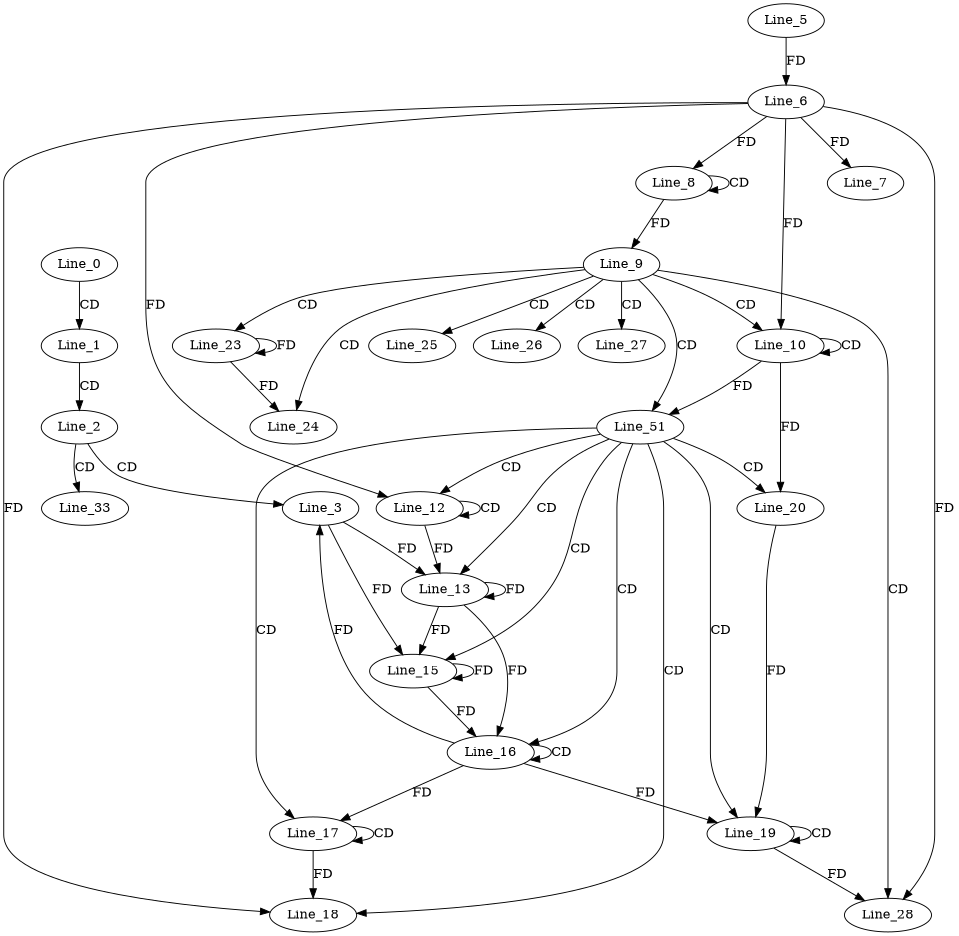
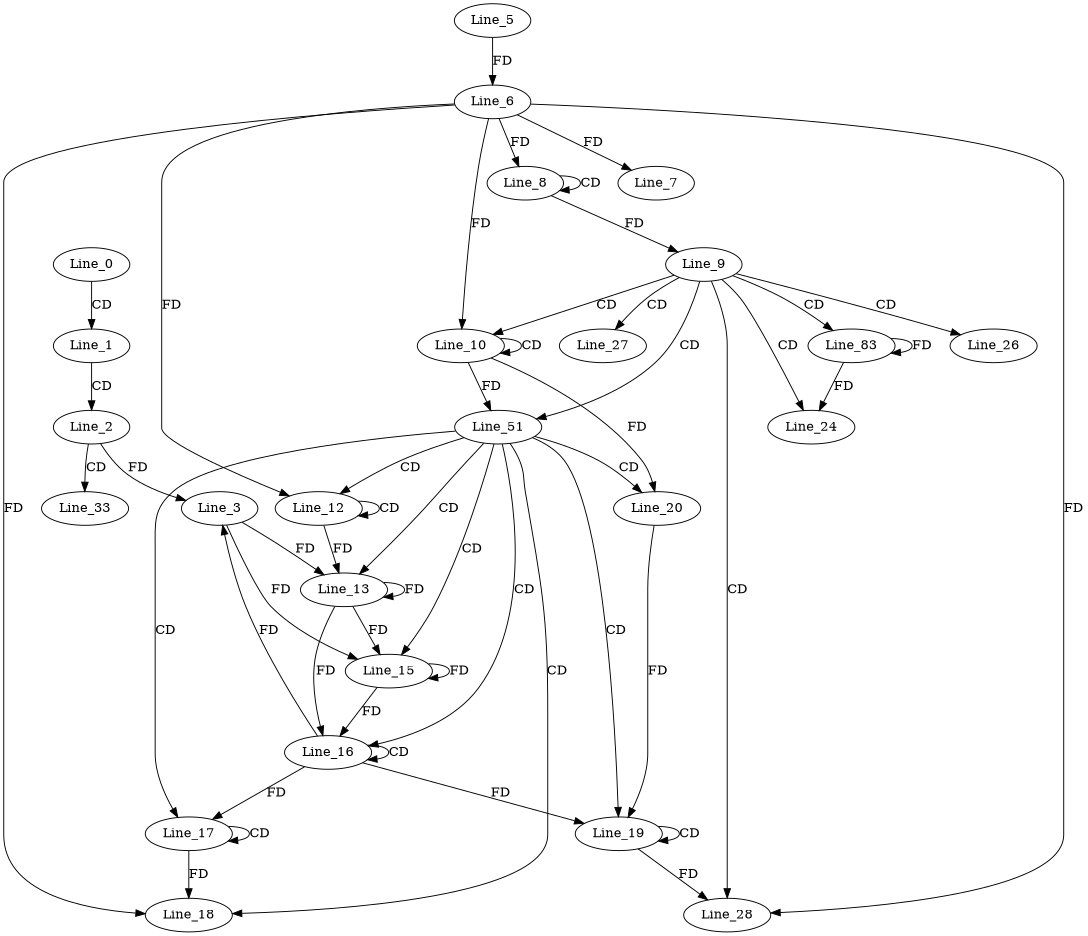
node "Line_23": label "Line_23" -> "Line_83"
node "Line_25": removed
edge "Line_2" -> "Line_3": label "CD" -> "FD"
